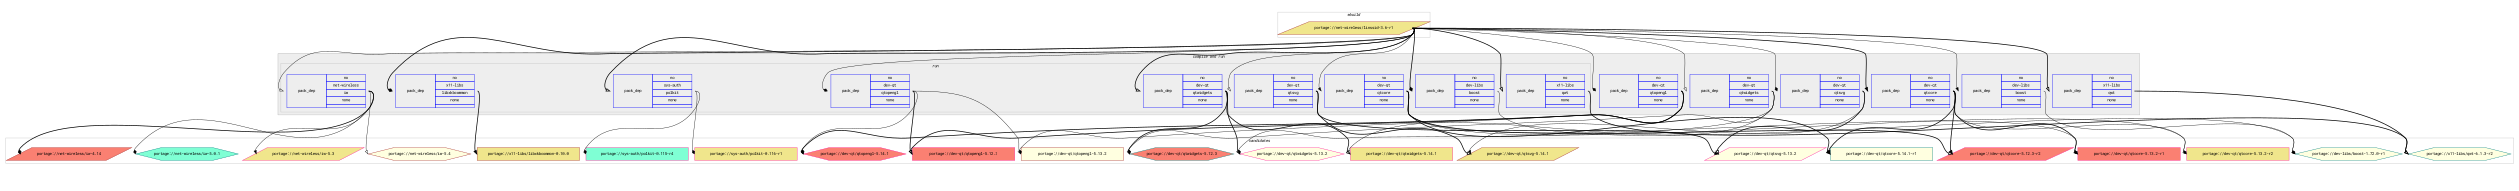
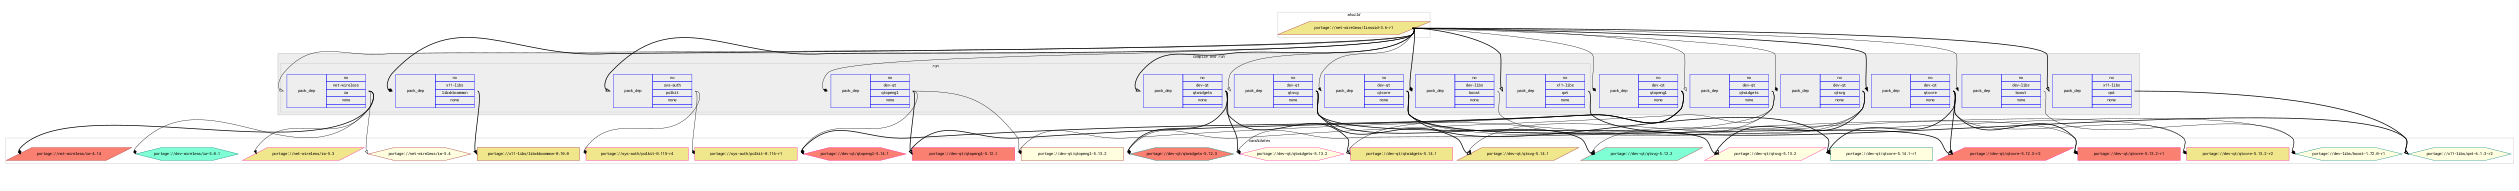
node "portage://net-wireless/iw-5.0.1": label "portage://net-wireless/iw-5.0.1" -> "portage://dev-wireless/iw-5.0.1"
node "portage://sys-auth/polkit-0.115-r4": fillcolor aquamarine -> khaki
node "portage://dev-qt/qtsvg-5.12.3": added
